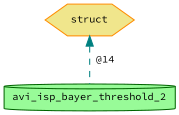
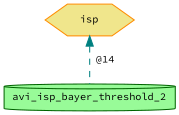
node "struct": label "struct" -> "isp"
